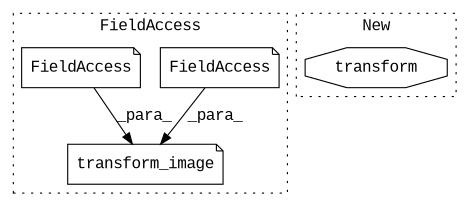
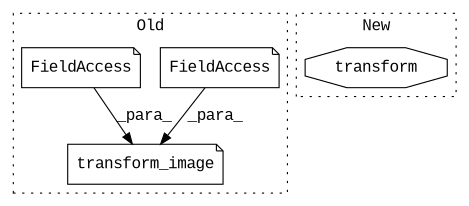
cluster "FieldAccess": label "FieldAccess" -> "Old"
